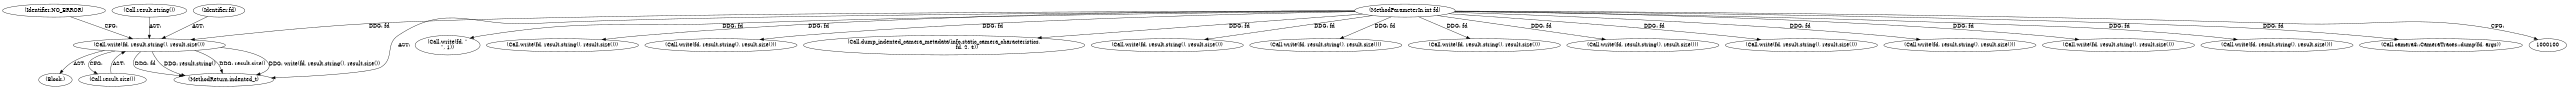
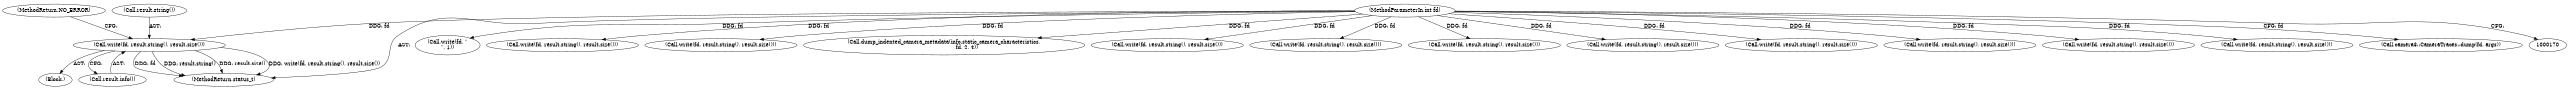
node "(Identifier,NO_ERROR)": label "(Identifier,NO_ERROR)" -> "(MethodReturn,NO_ERROR)"
node "(Identifier,fd)": removed
edge "(MethodParameterIn,int fd)" -> "(Call,camera3::CameraTraces::dump(fd, args))": label "DDG: fd" -> "CFG: fd"
node "1000100": label "1000100" -> "1000170"
node "(Call,result.size())": label "(Call,result.size())" -> "(Call,result.info())"
node "(MethodReturn,indented_t)": label "(MethodReturn,indented_t)" -> "(MethodReturn,status_t)"
